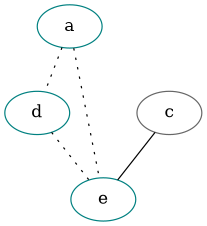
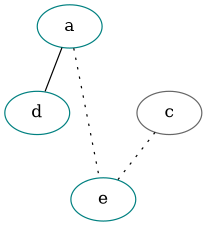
edge "a" -- "d": style dotted -> solid
edge "d" -- "e": removed
edge "c" -- "e": style solid -> dotted
